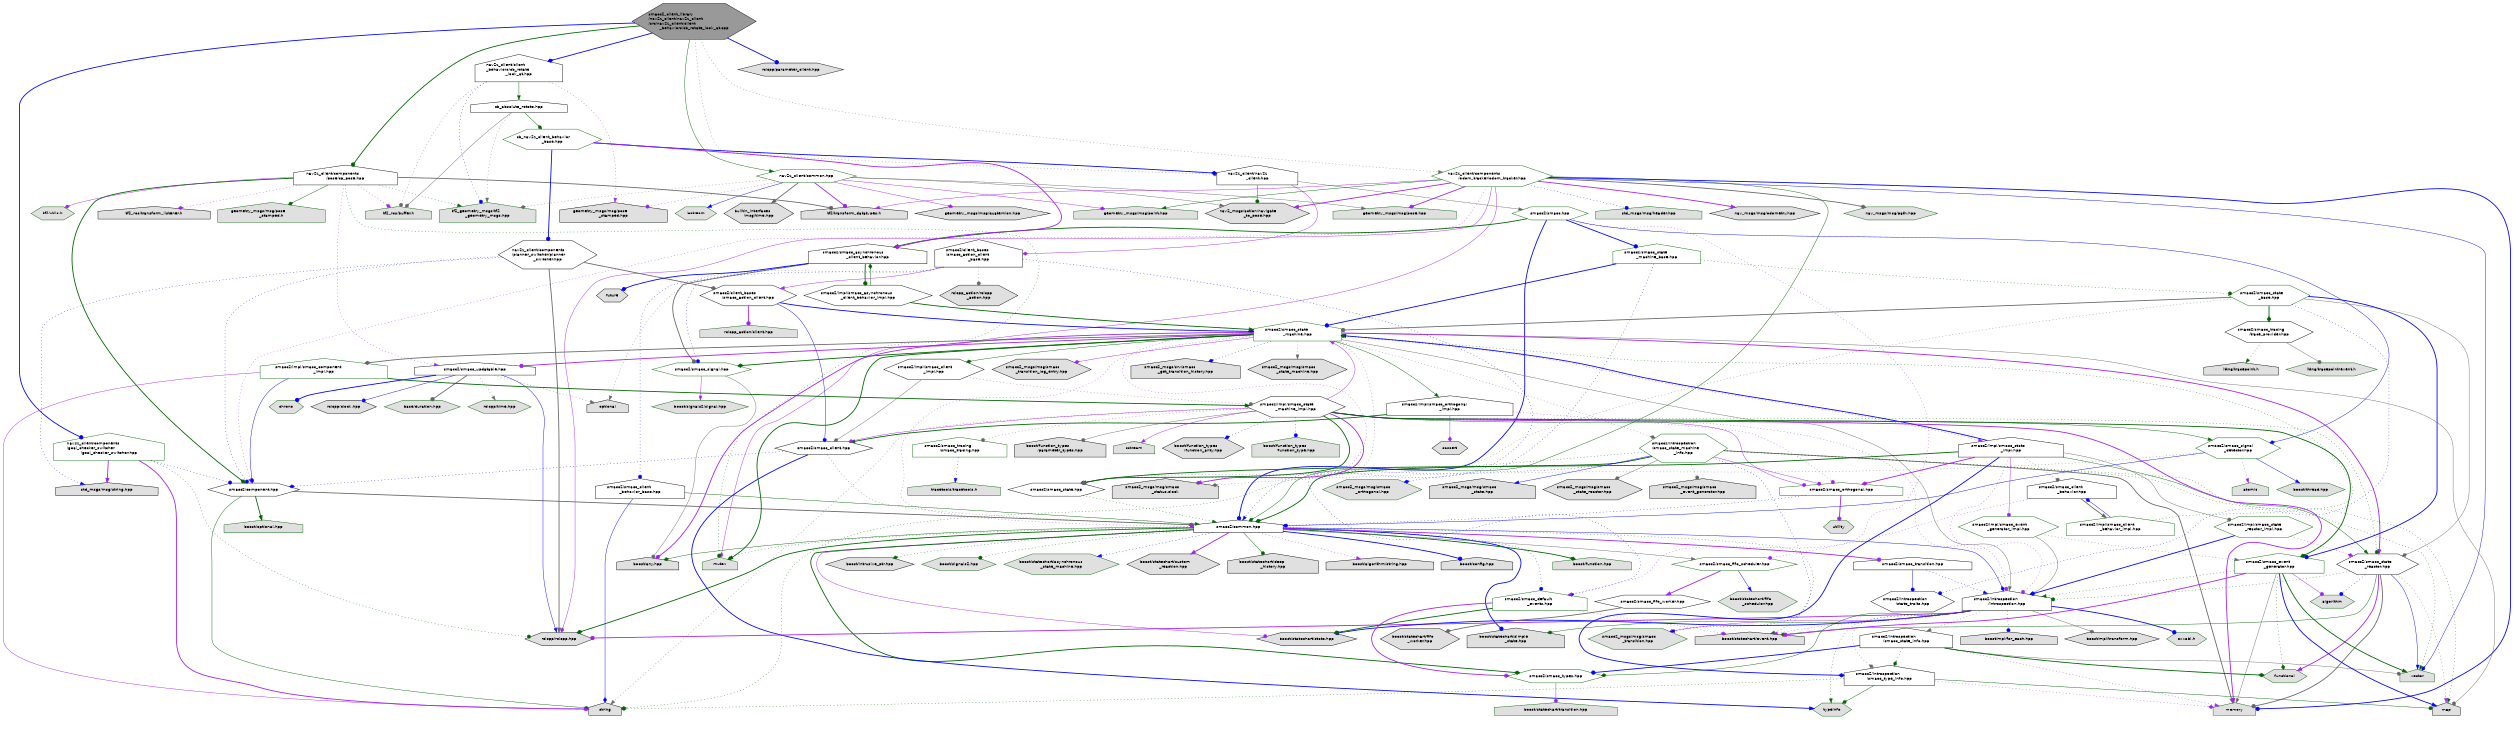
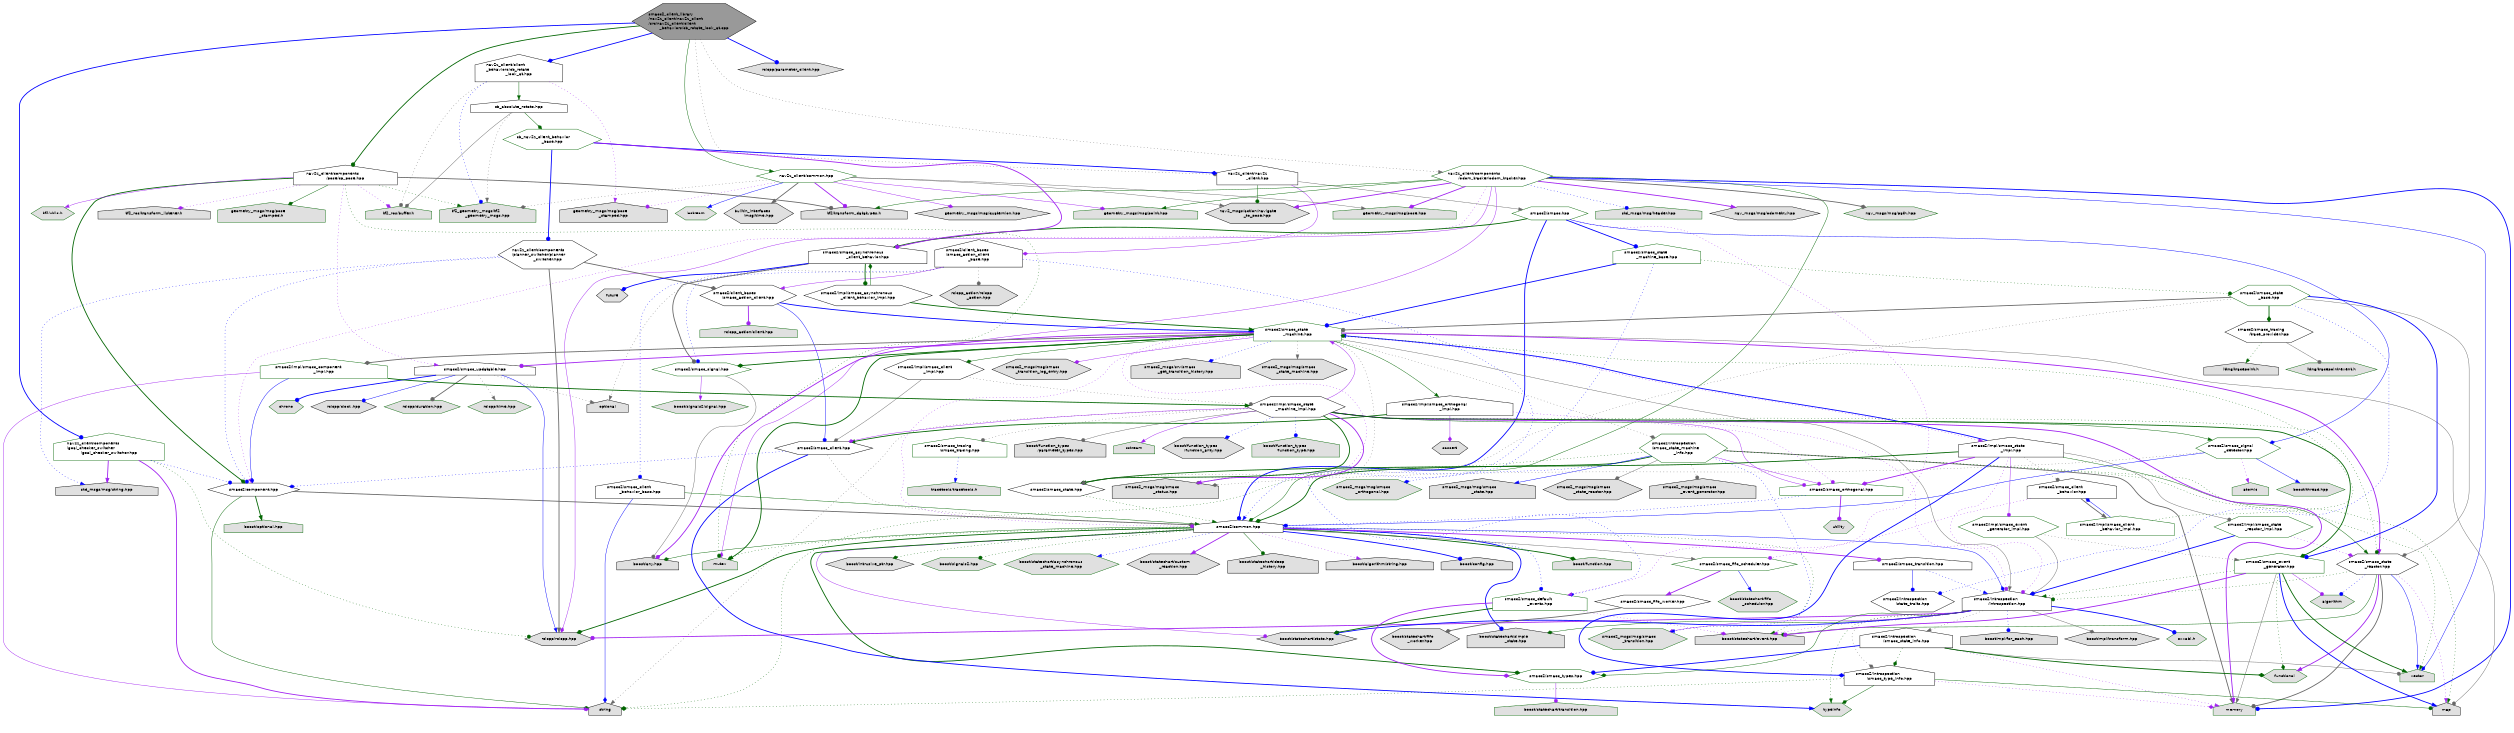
edge "nav2z_client/components /pose/cp_pose.hpp" -> "tf2/utils.h": arrowhead diamond -> normal
edge "nav2z_client/components /odom_tracker/odom_tracker.hpp" -> "tf2/transform_datatypes.h": color purple -> darkgreen
node "base/duration.hpp": label "base/duration.hpp" -> "rclcpp/duration.hpp"
node "smacc2_msgs/msg/smacc _status.clock": label "smacc2_msgs/msg/smacc _status.clock" -> "smacc2_msgs/msg/smacc _status.hpp"
